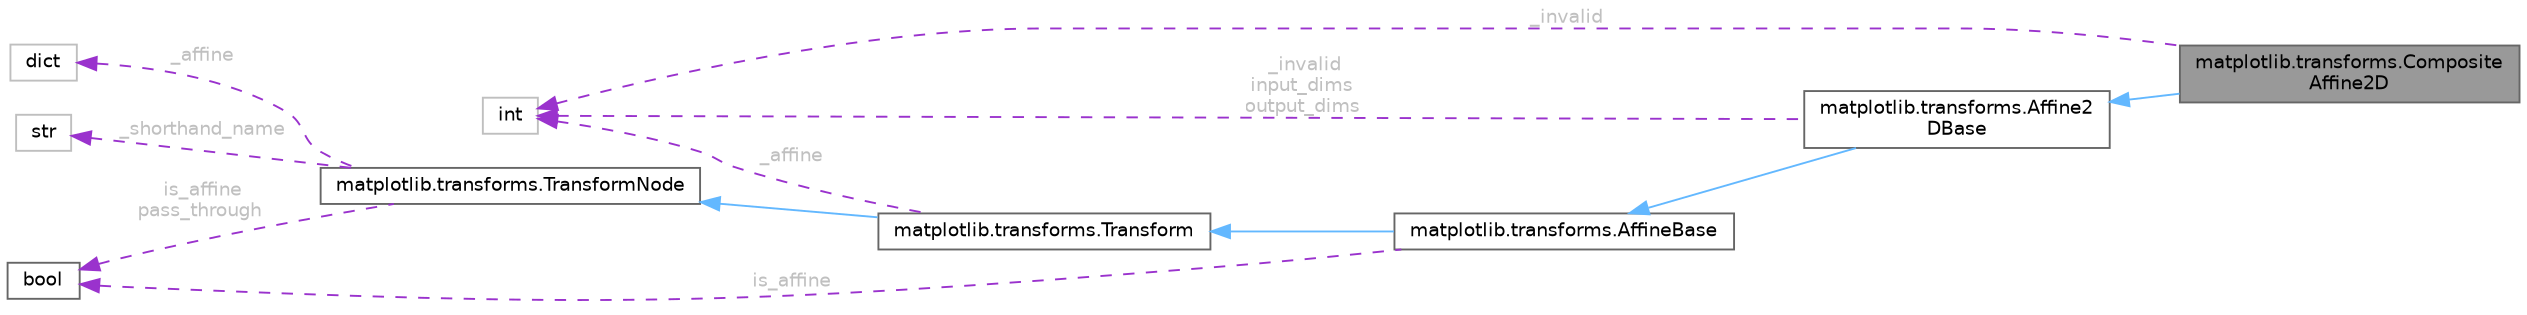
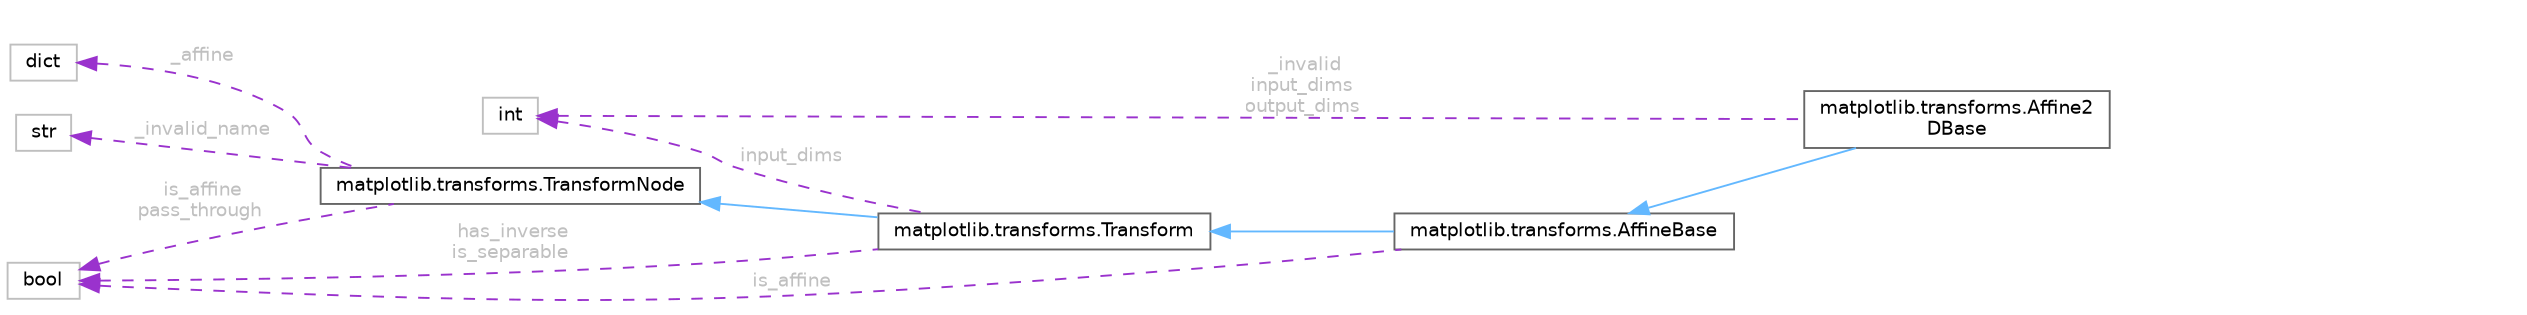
node "matplotlib.transforms.Composite Affine2D": removed
edge "matplotlib.transforms.TransformNode" -> "str": label " _shorthand_name" -> " _invalid_name"
edge "matplotlib.transforms.Transform" -> "int": label " _affine" -> " input_dims"
edge "matplotlib.transforms.Transform" -> "bool": added, label "has_inverse is_separable"
node "bool": color gray40 -> grey75
